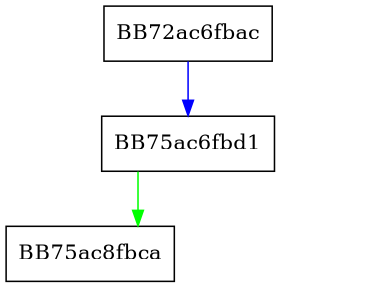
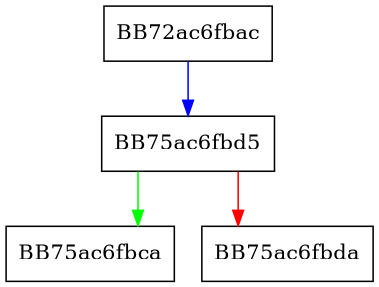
node "BB75ac6fbd1": label "BB75ac6fbd1" -> "BB75ac6fbd5"
node "BB75ac8fbca": label "BB75ac8fbca" -> "BB75ac6fbca"
node "BB75ac6fbda": added
